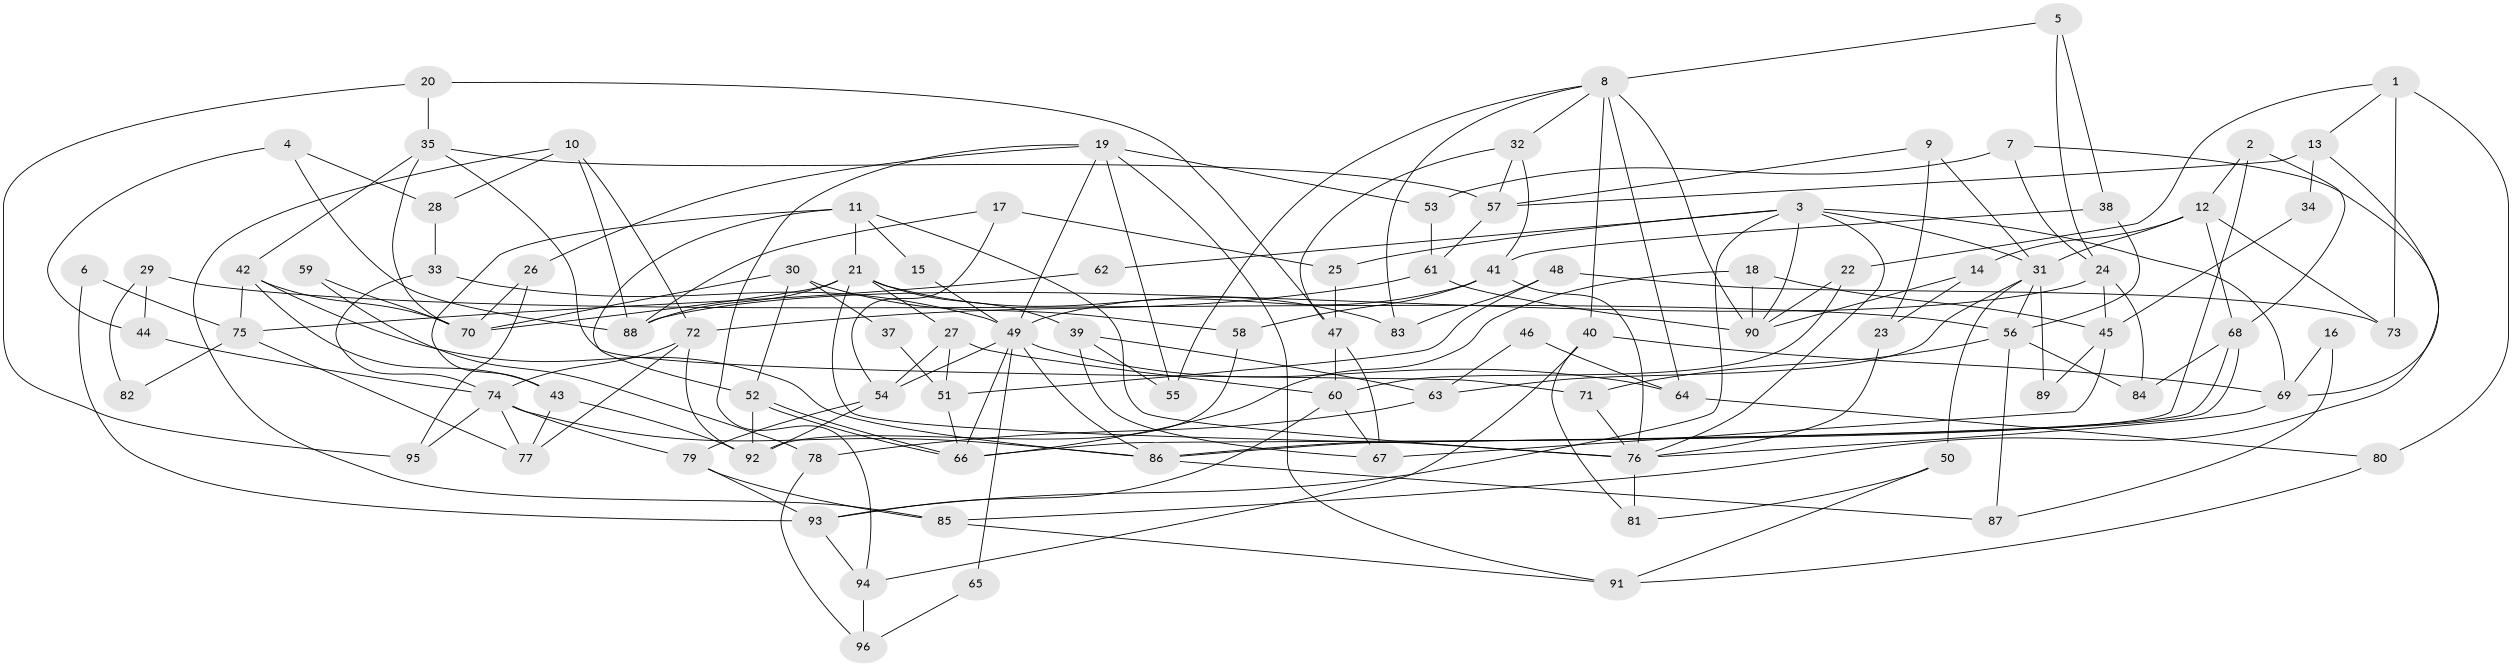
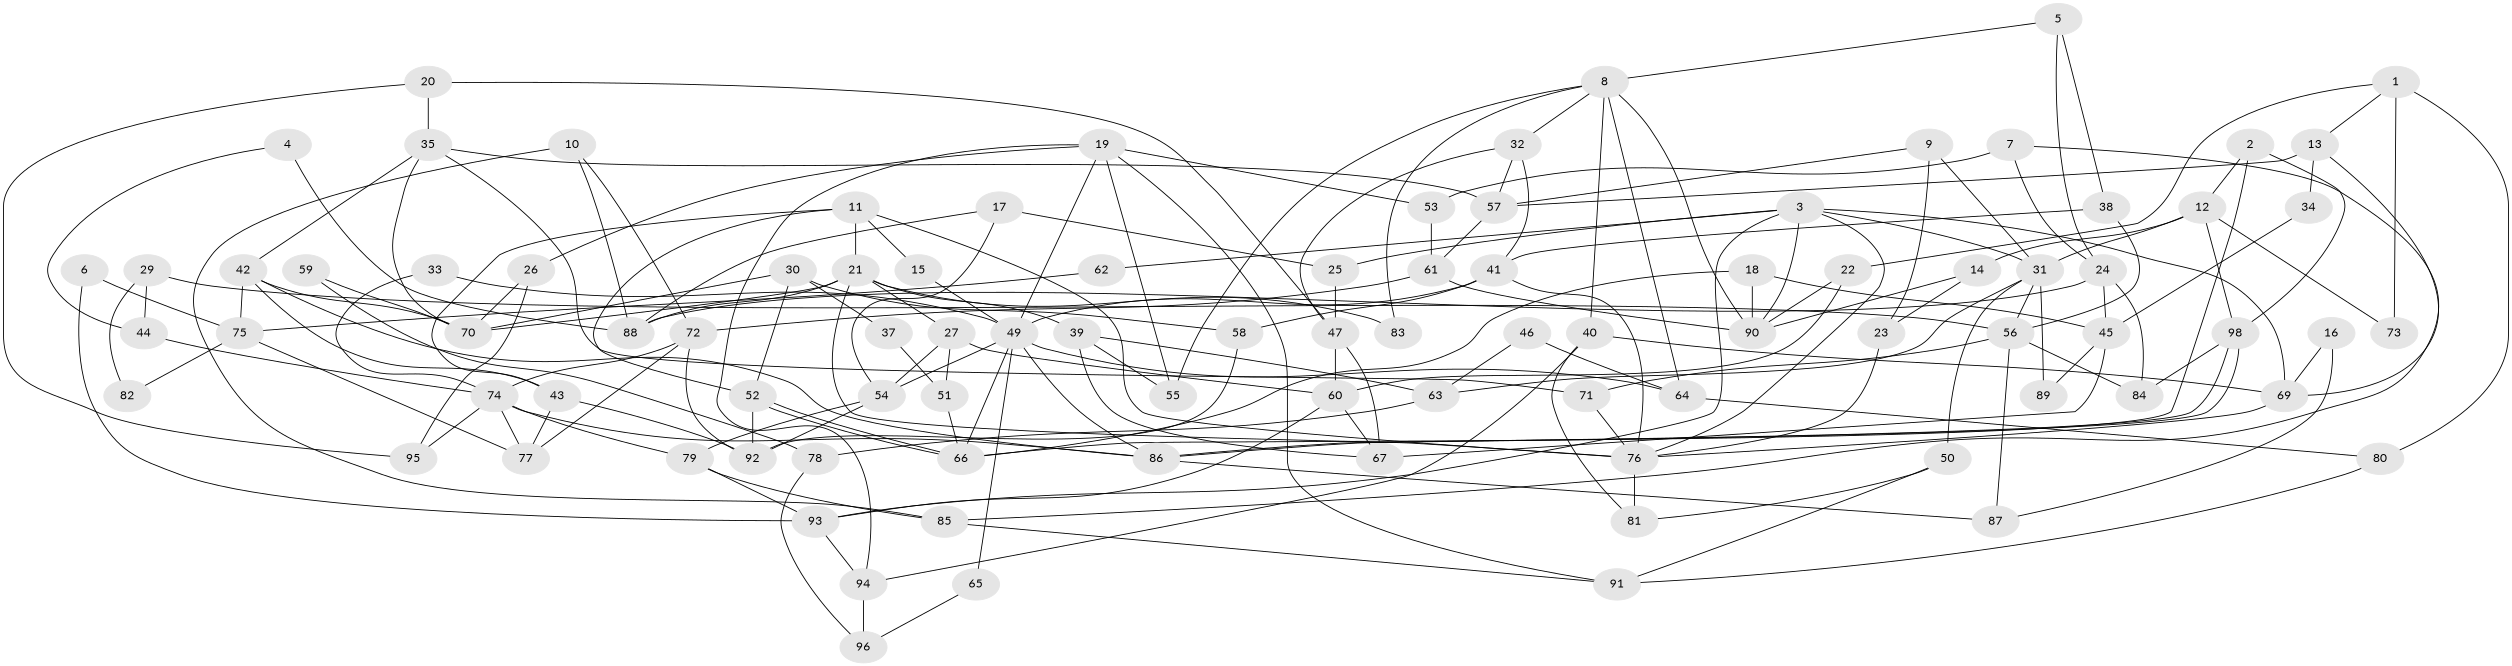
node "28": removed
node "48": removed
node "68": label "68" -> "98"
